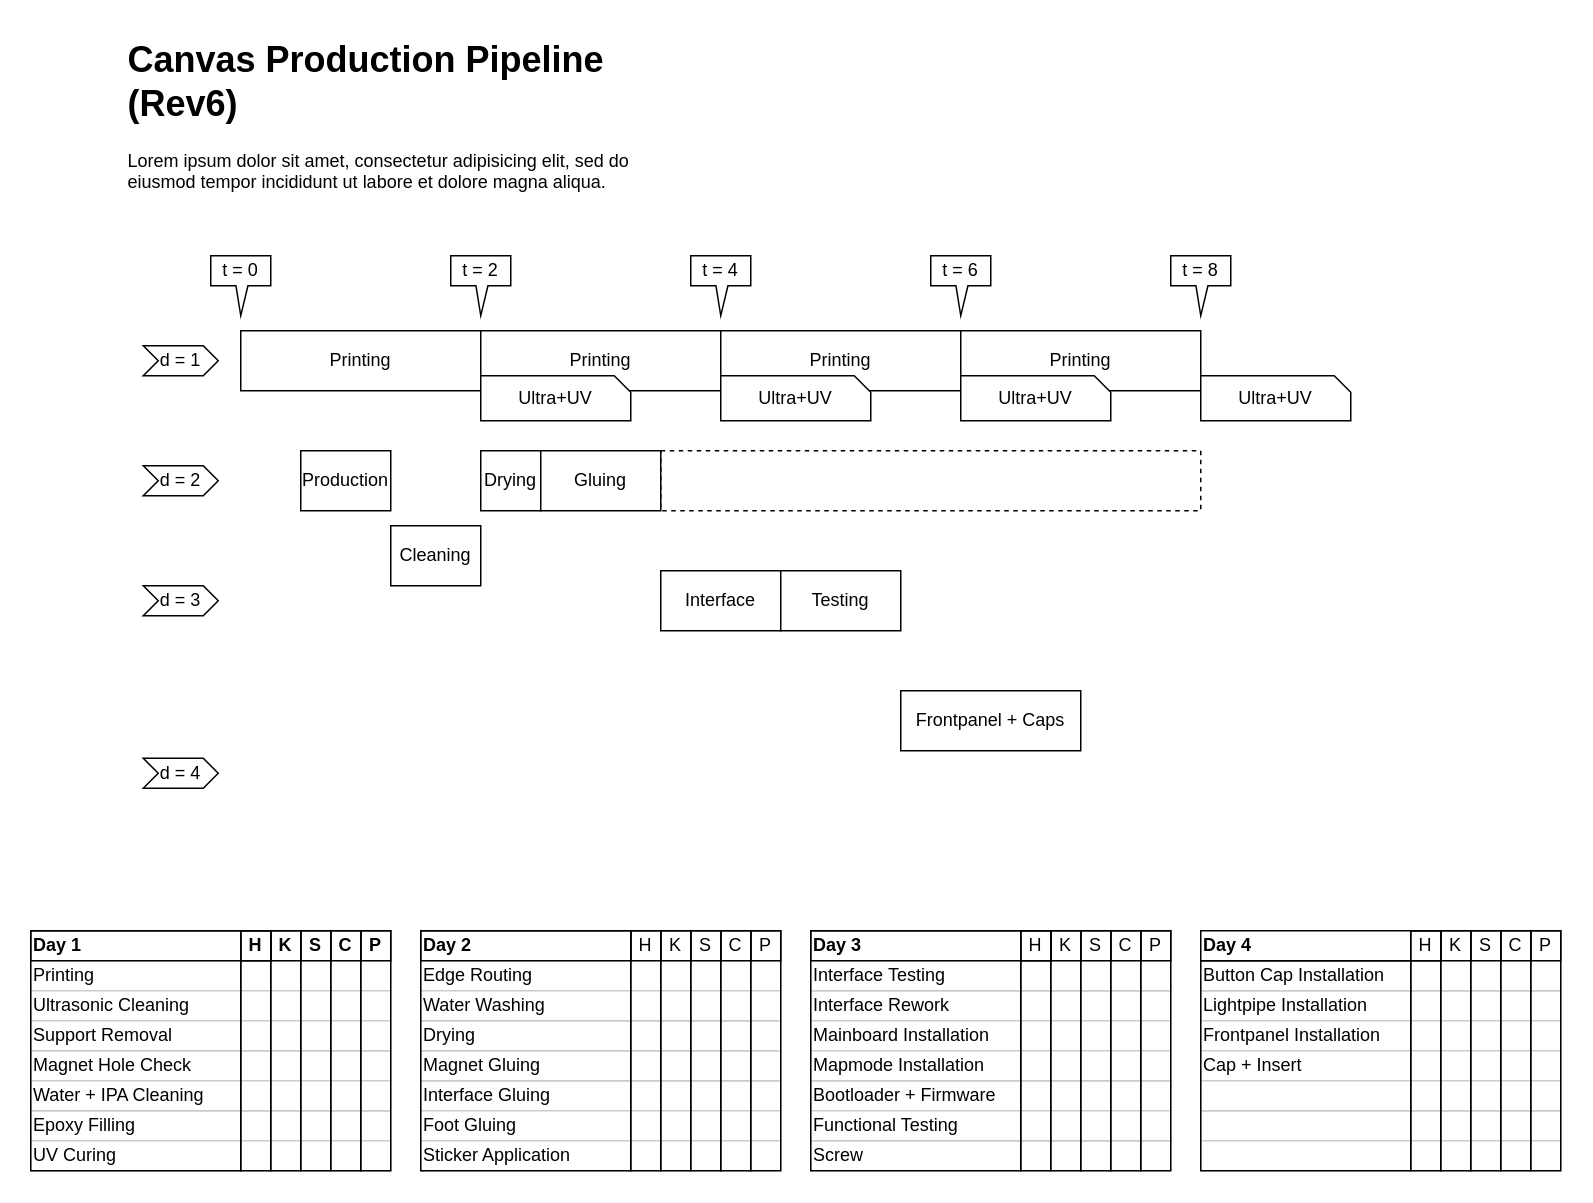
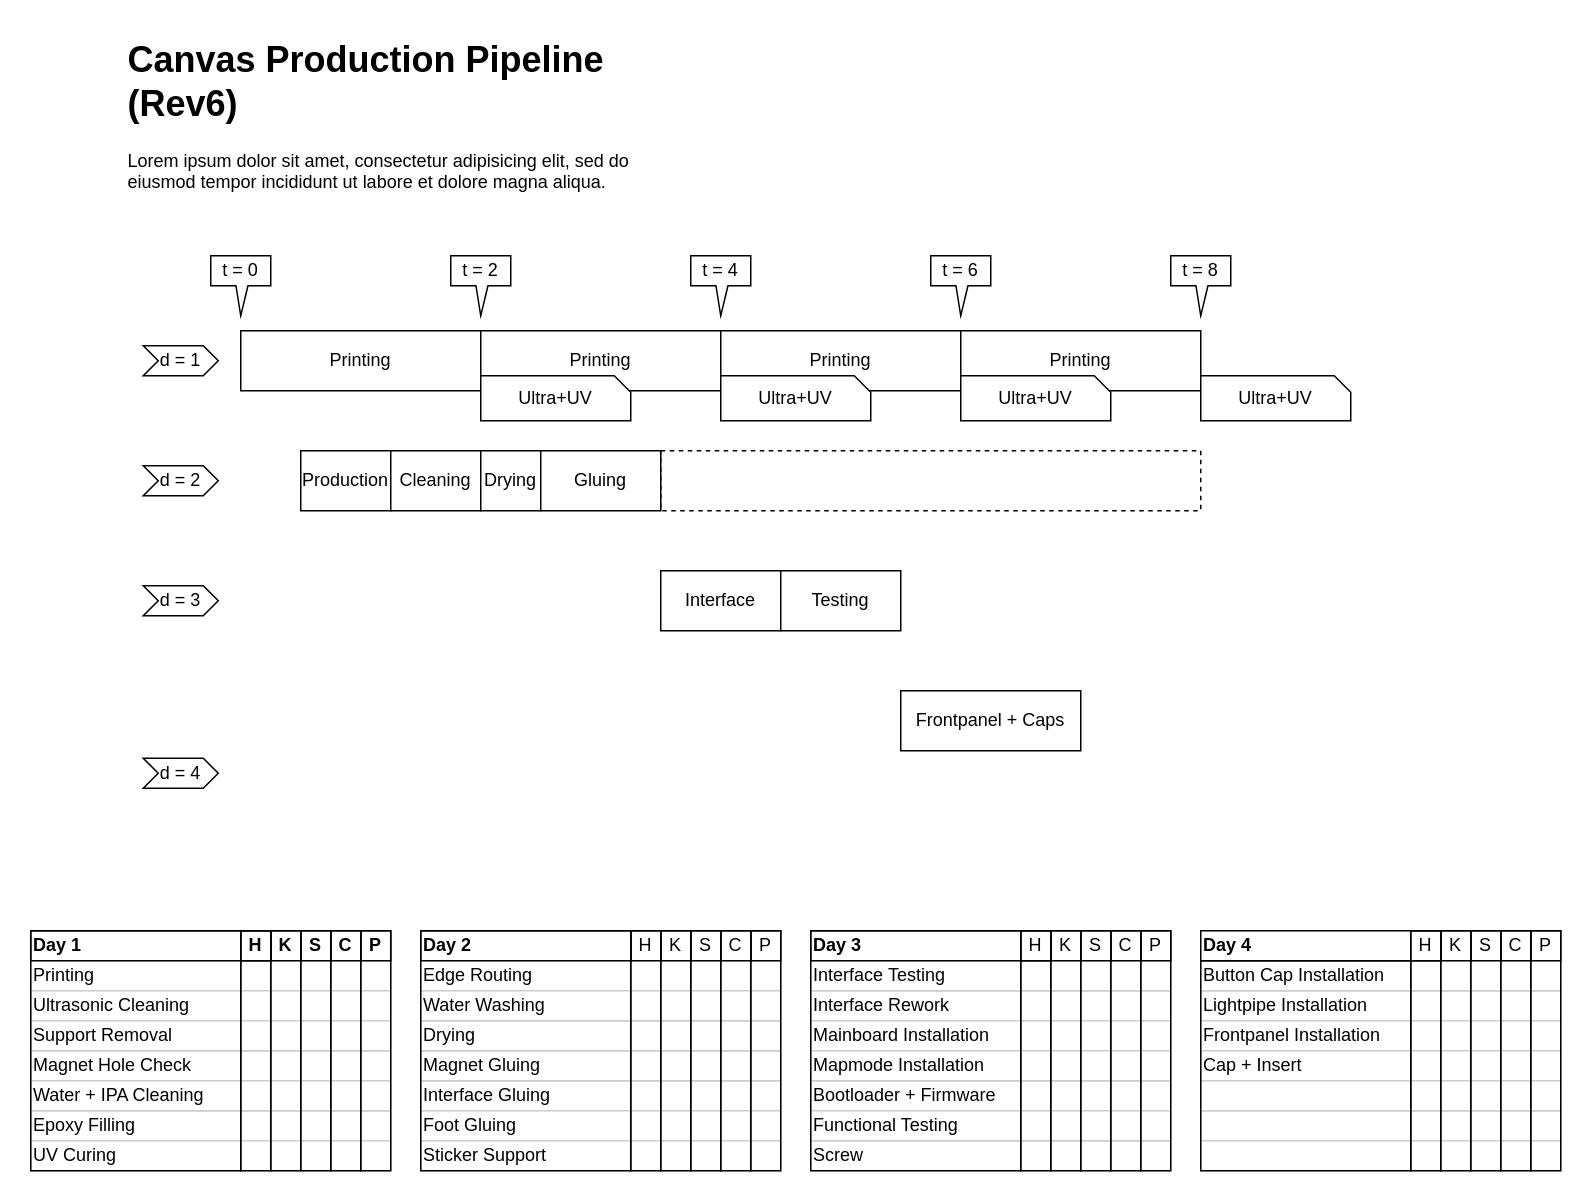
node "Cleaning": moved (436, 556) -> (436, 481)
node "Sticker Application": label "Sticker Application" -> "Sticker Support"
